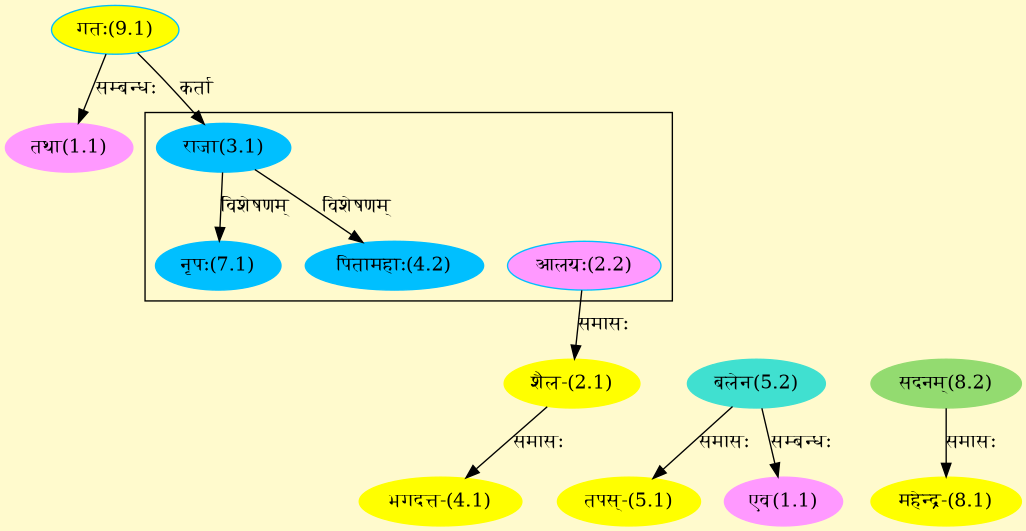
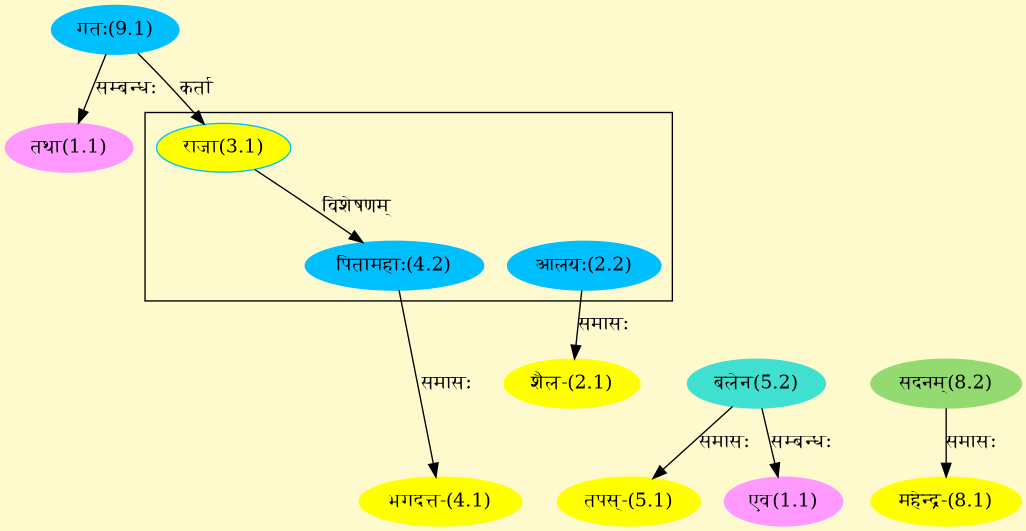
node "गतः(9.1)": fillcolor #ffff00 -> #00bfff
node "राजा(3.1)": fillcolor #00bfff -> #ffff00
node "नृपः(7.1)": removed
node "आलयः(2.2)": fillcolor #ff99ff -> #00bfff
edge "शैल-(2.1)" -> "भगदत्त-(4.1)": now "पितामहाः(4.2)" -> "भगदत्त-(4.1)"
